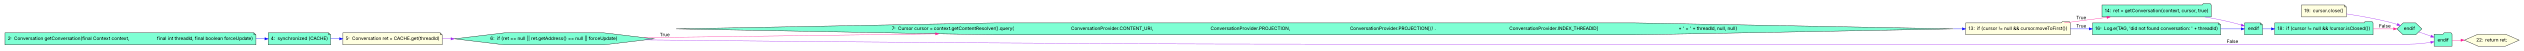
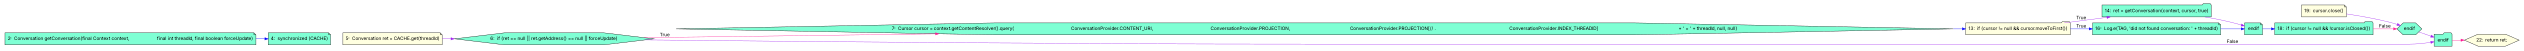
edge "13:  if (cursor != null && cursor.moveToFirst())" -> "14:  ret = getConversation(context, cursor, true)": color deeppink -> purple
edge "4:  synchronized (CACHE)" -> "5:  Conversation ret = CACHE.get(threadId)": removed
